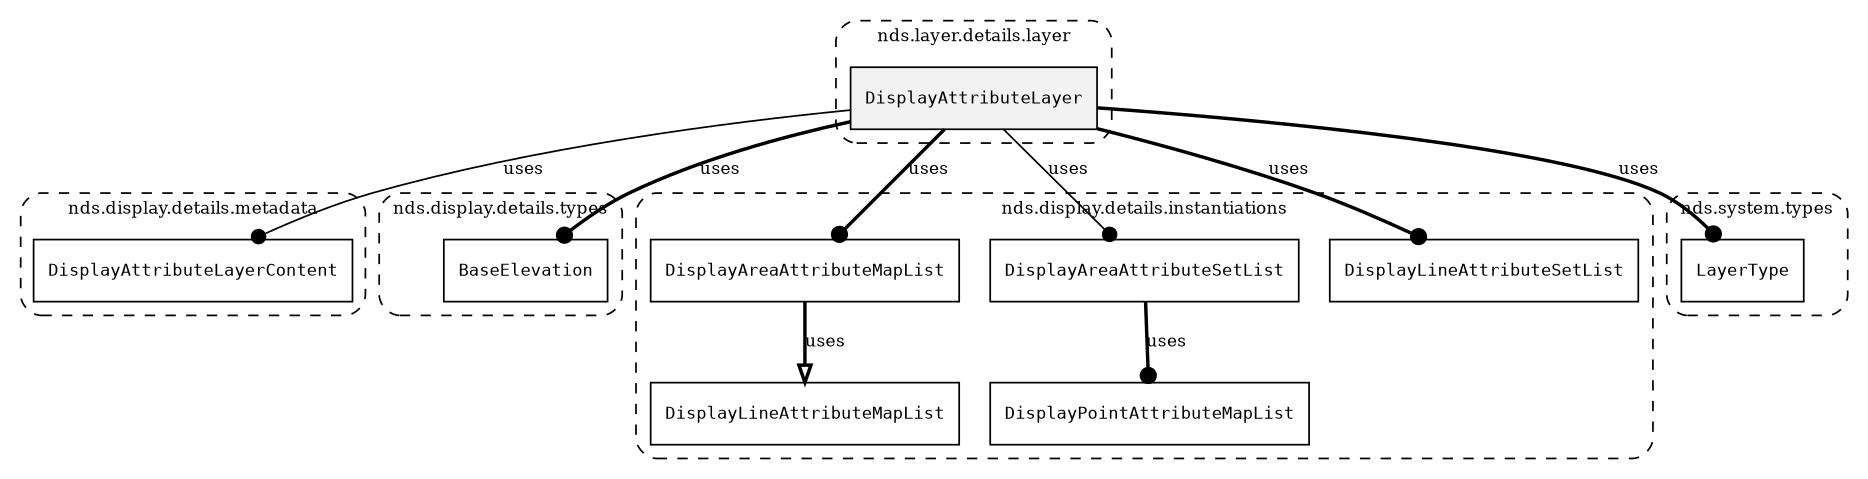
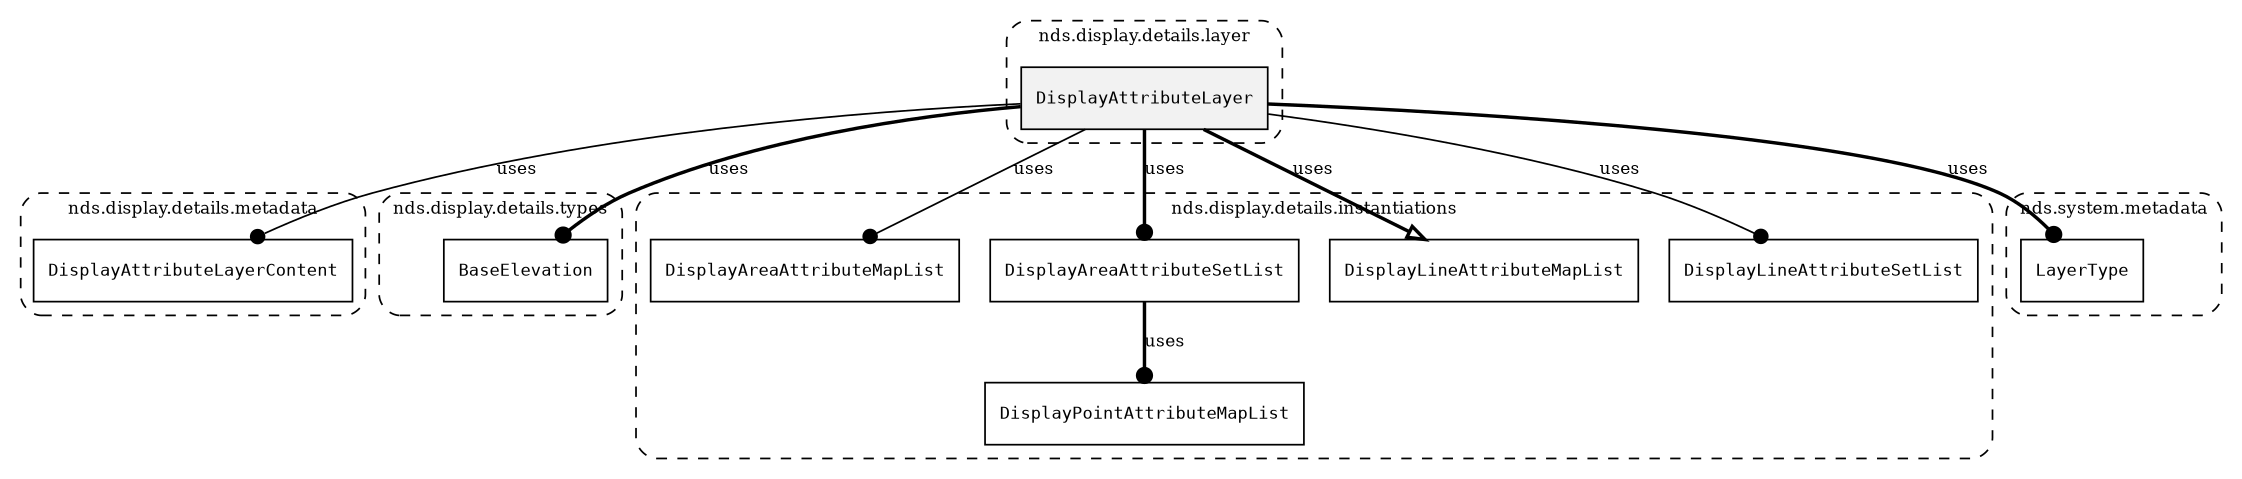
cluster "nds.layer.details.layer": label "nds.layer.details.layer" -> "nds.display.details.layer"
edge "DisplayAttributeLayer" -> "DisplayLineAttributeSetList": style bold -> solid
edge "DisplayAttributeLayer" -> "DisplayAreaAttributeMapList": style bold -> solid
edge "DisplayAttributeLayer" -> "DisplayAreaAttributeSetList": style solid -> bold
cluster "nds.system.types": label "nds.system.types" -> "nds.system.metadata"
edge "DisplayAreaAttributeMapList" -> "DisplayLineAttributeMapList": now "DisplayAttributeLayer" -> "DisplayLineAttributeMapList"
